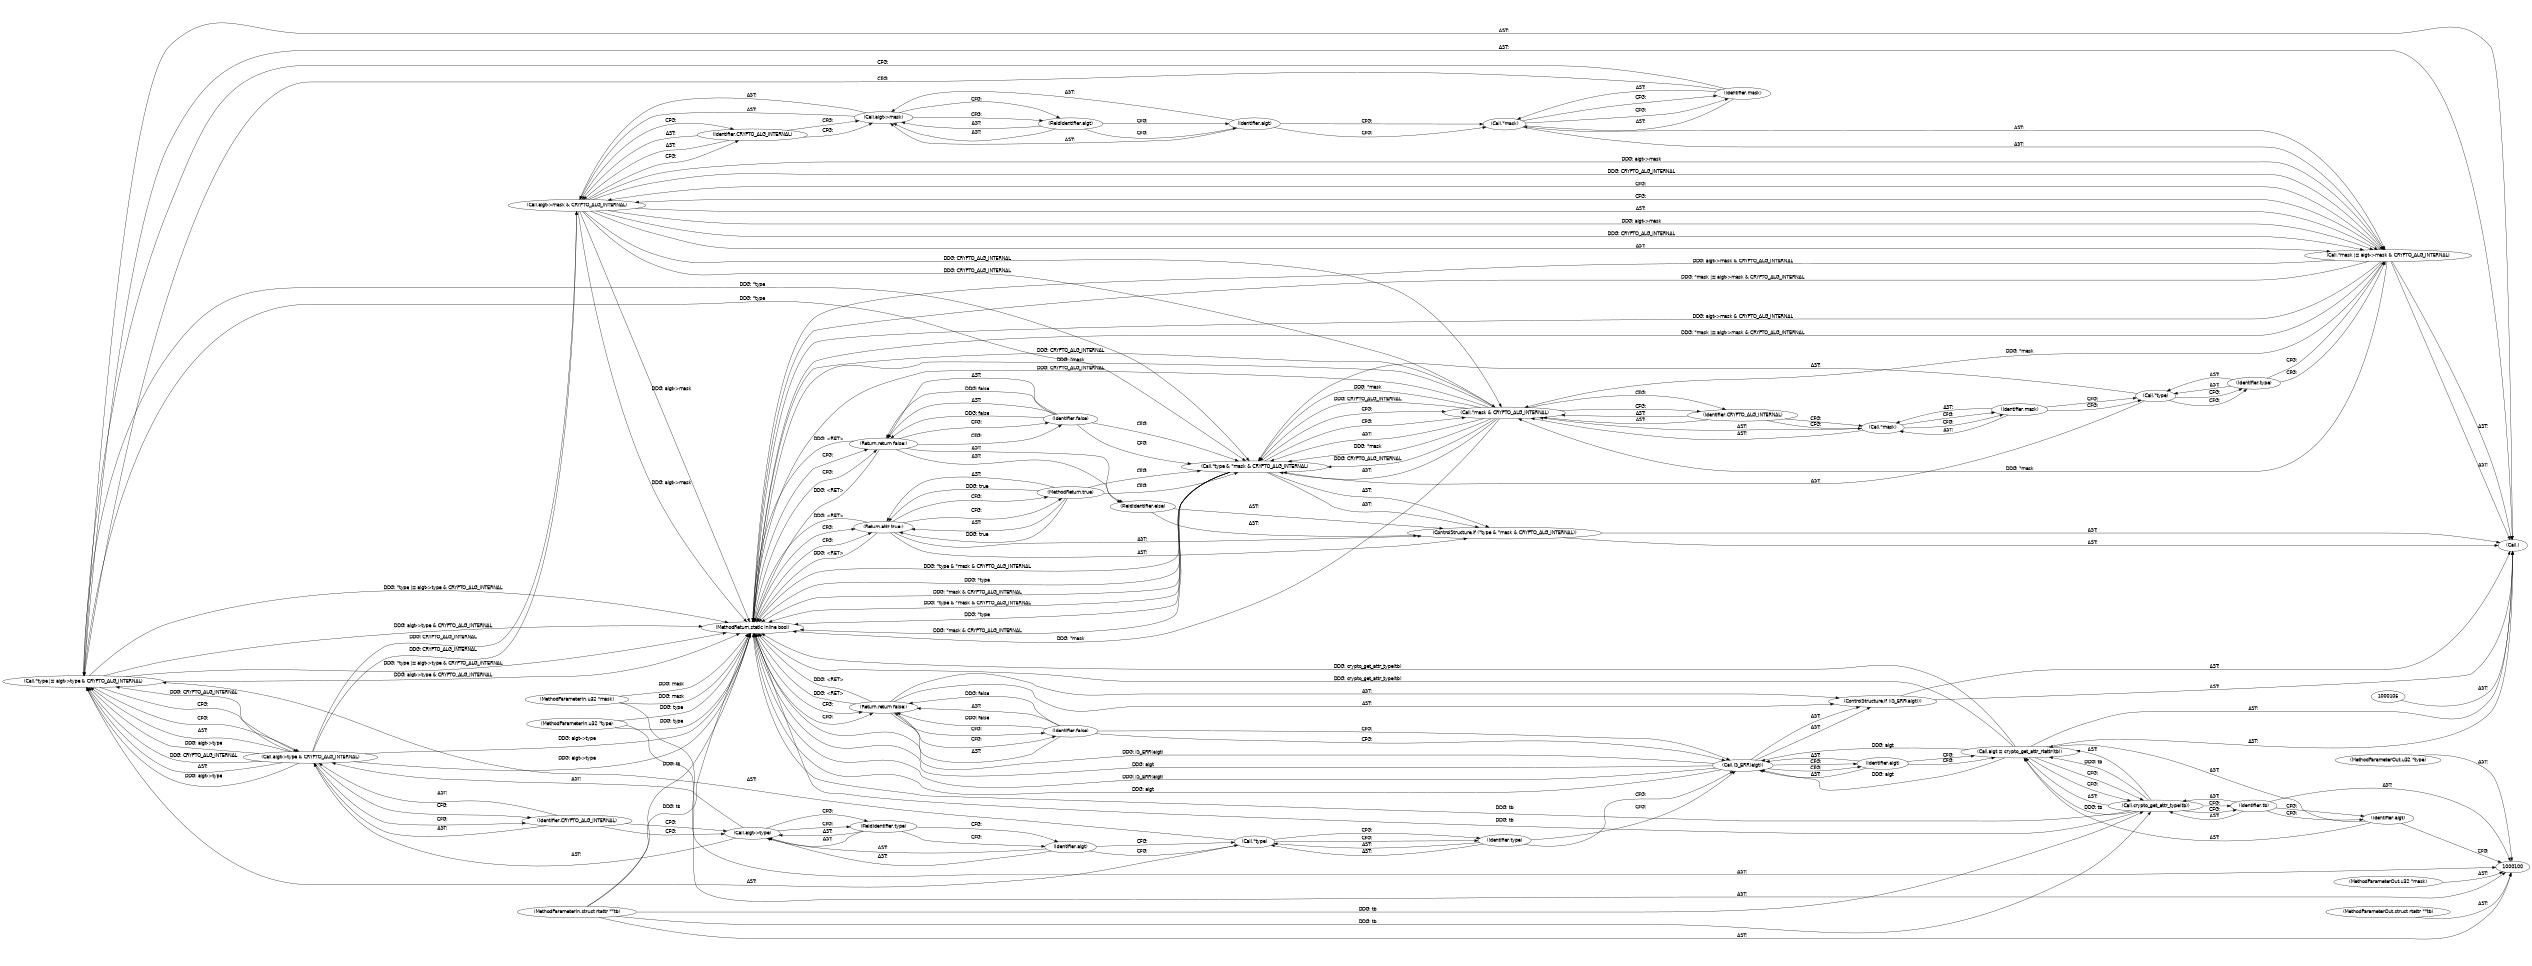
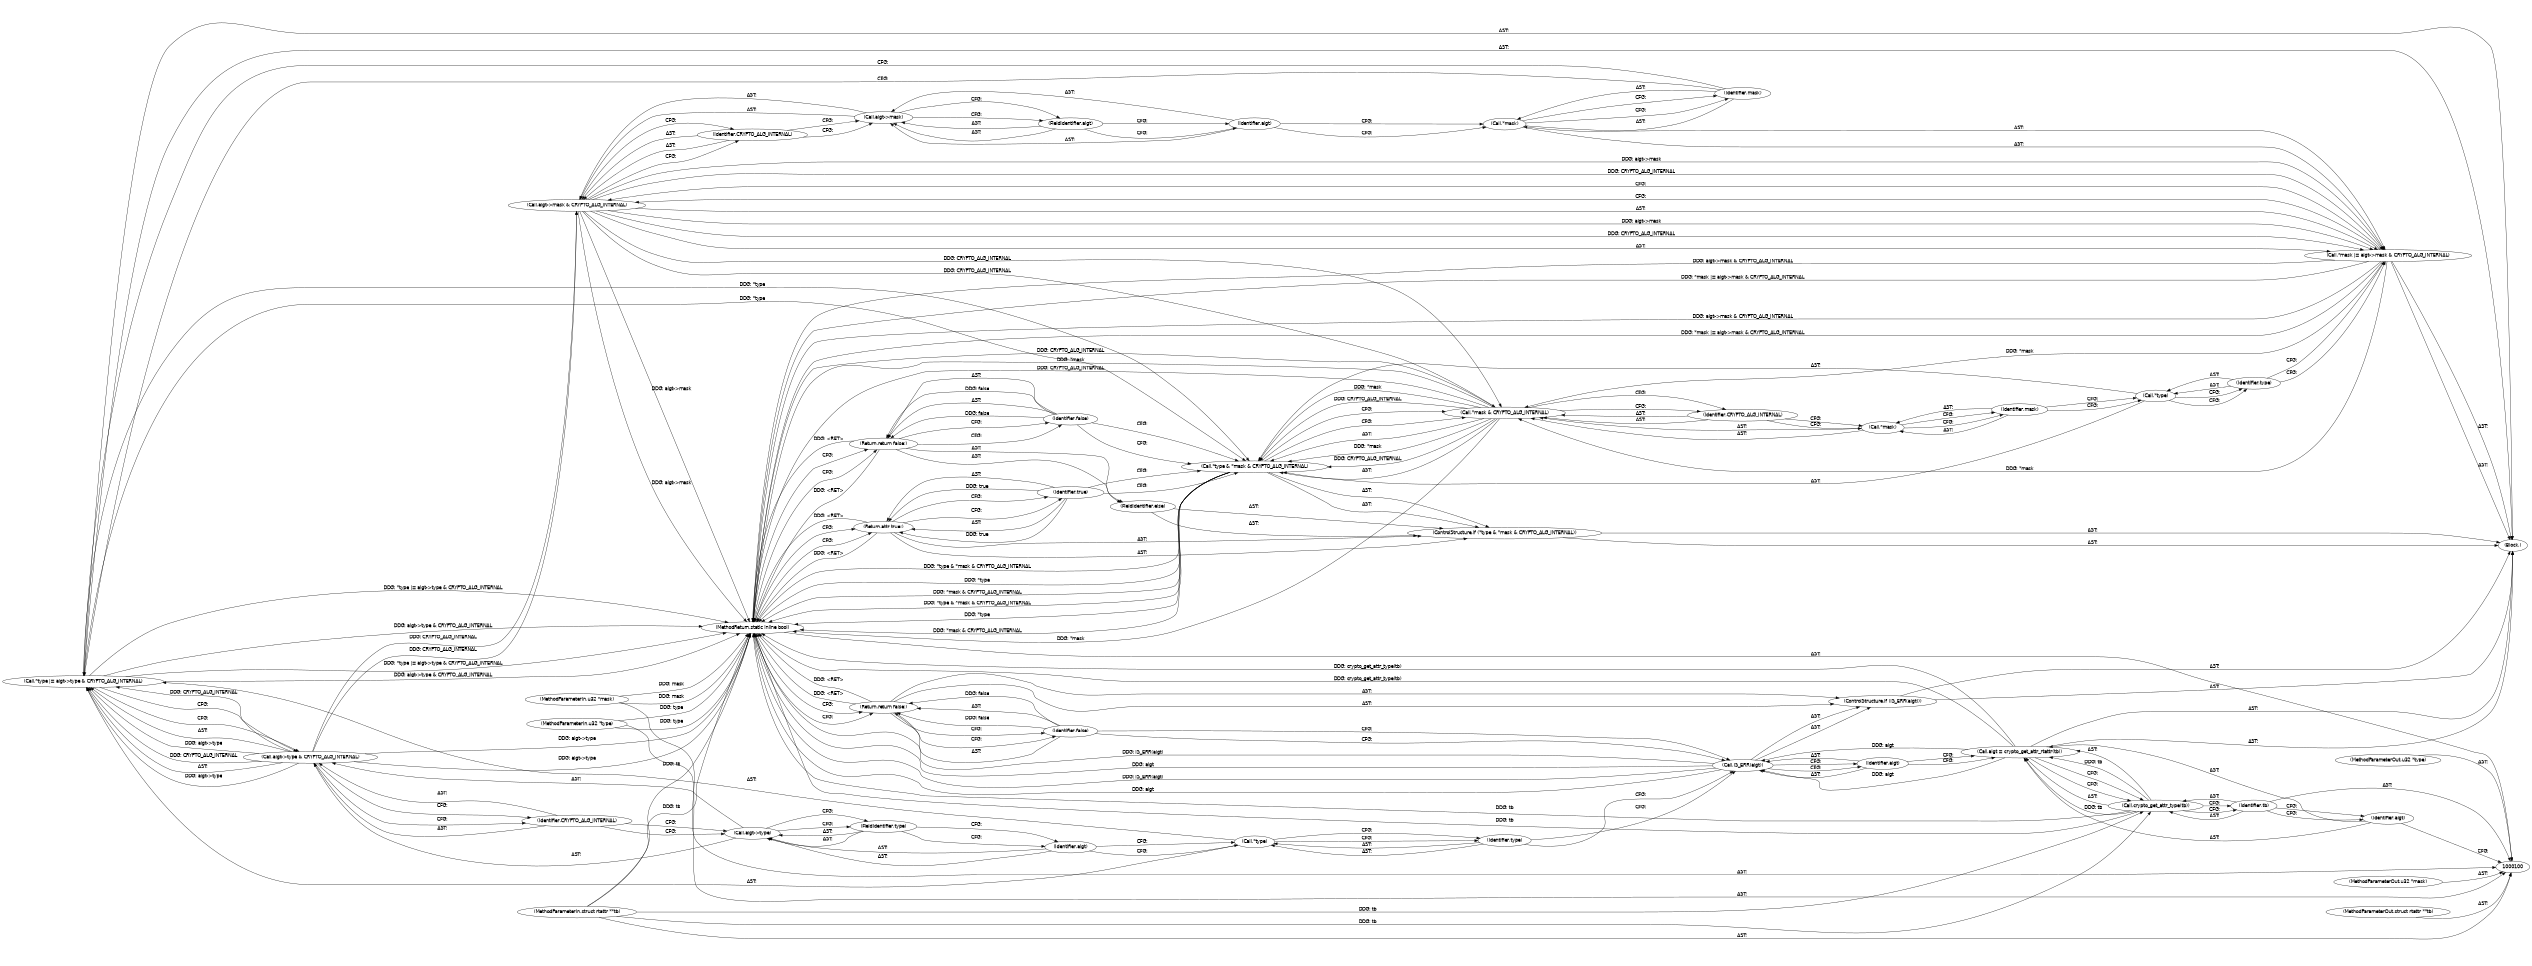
node "(MethodReturn,true)": label "(MethodReturn,true)" -> "(Identifier,true)"
node "(Call,)": label "(Call,)" -> "(Block,)"
edge "(MethodReturn,static inline bool)" -> "1000100": added, label "AST:"
node "1000105": removed
